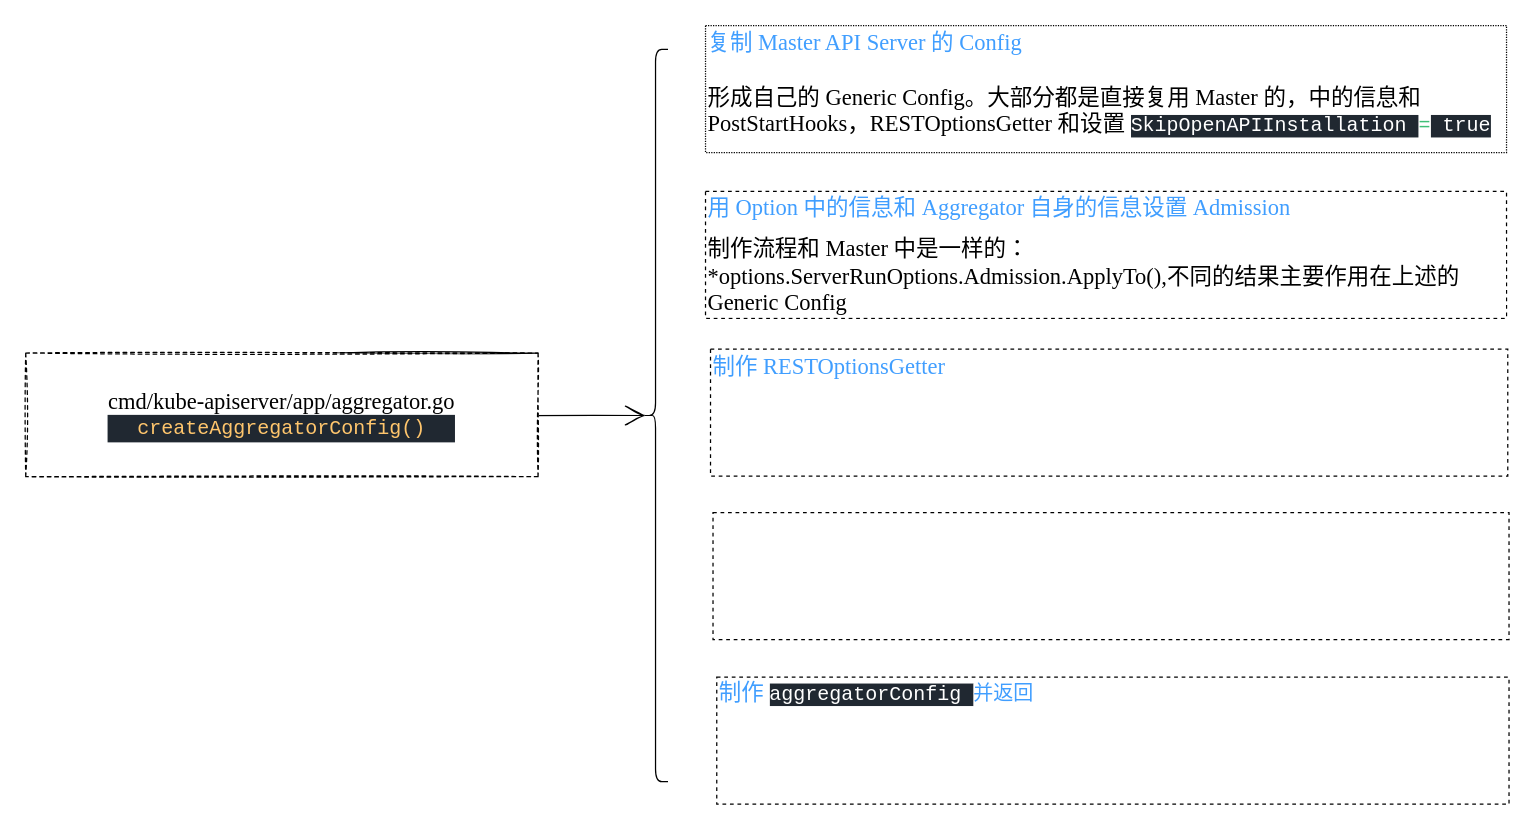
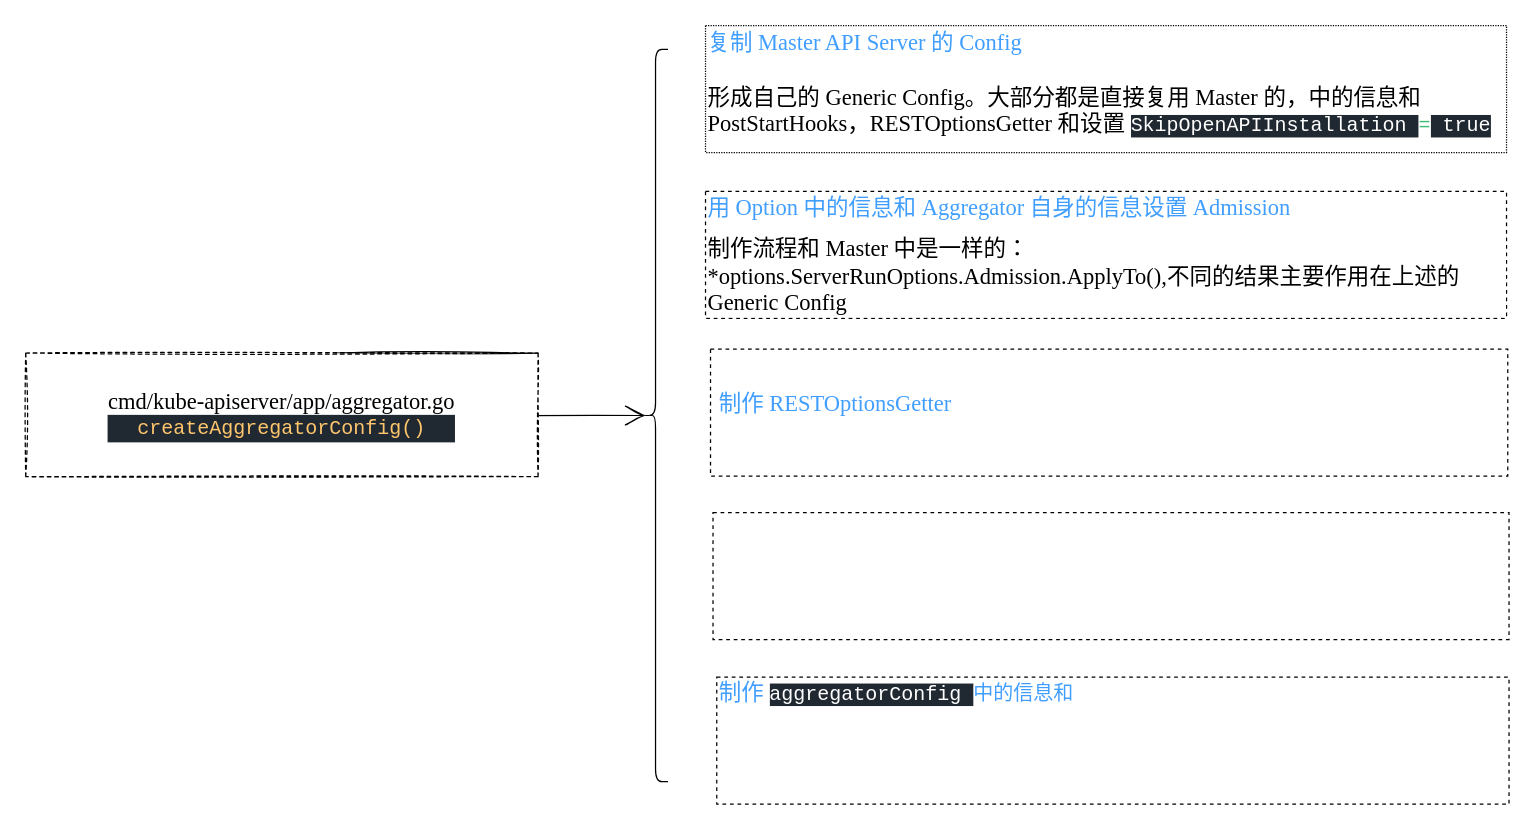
node "制作 RESTOptionsGetter": moved (1096, 366) -> (1103, 404)
node "制作 aggregatorConfig 并返回": label "制作 aggregatorConfig 并返回" -> "制作 aggregatorConfig 中的信息和"
